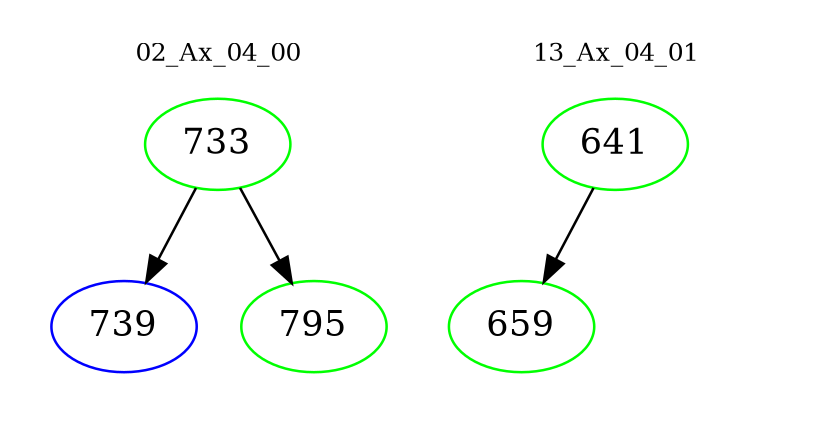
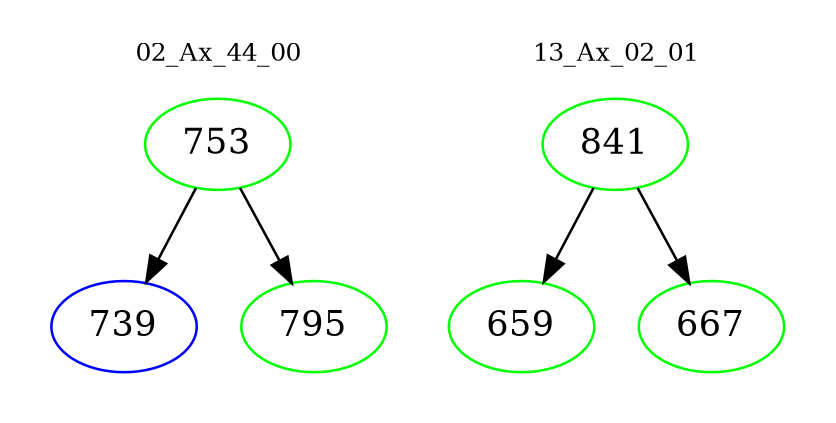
cluster "02_Ax_04_00": label "02_Ax_04_00" -> "02_Ax_44_00"
cluster "13_Ax_04_01": label "13_Ax_04_01" -> "13_Ax_02_01"
node "733": label "733" -> "753"
node "641": label "641" -> "841"
node "667": added
